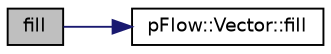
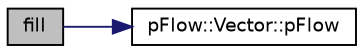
node "pFlow::Vector::fill": label "pFlow::Vector::fill" -> "pFlow::Vector::pFlow"
